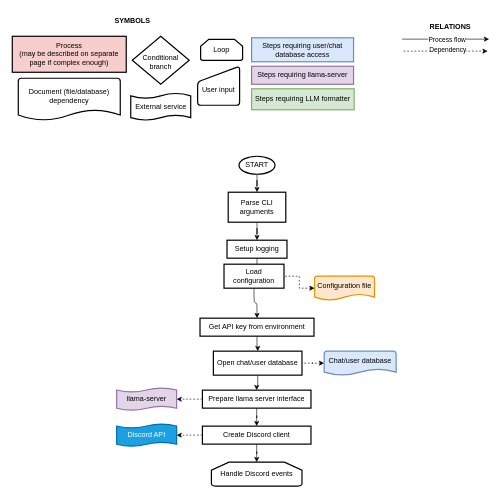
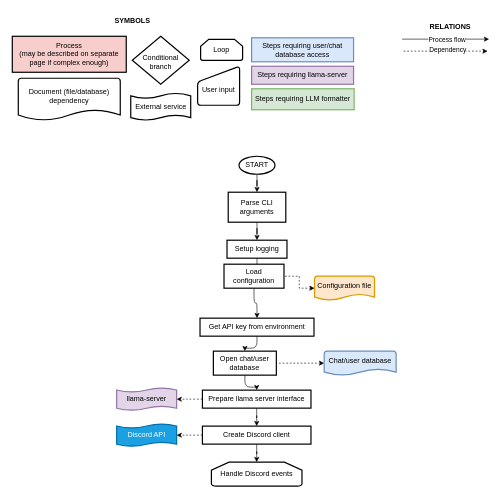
node "Open chat/user database": size 89x24 -> 63x24
